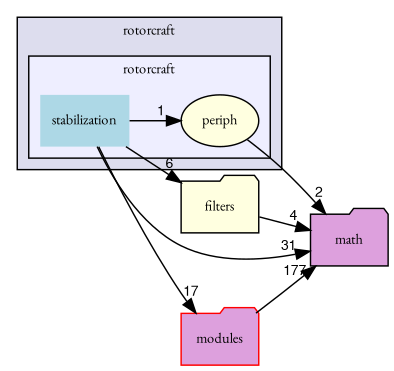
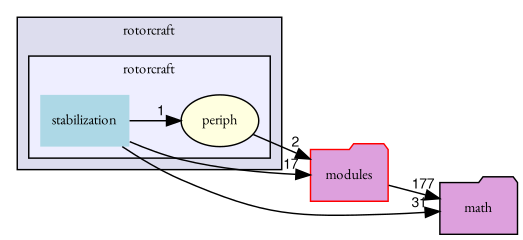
edge "periph" -> "math": now "periph" -> "modules"
node "filters": removed
